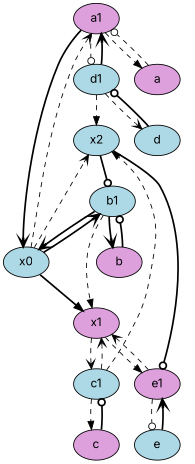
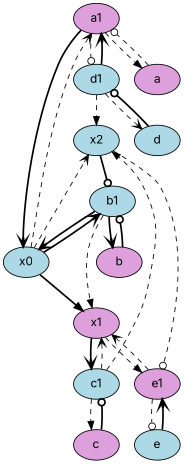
edge "x2" -> "e1": style bold -> dashed
edge "x1" -> "c1": style dashed -> bold
